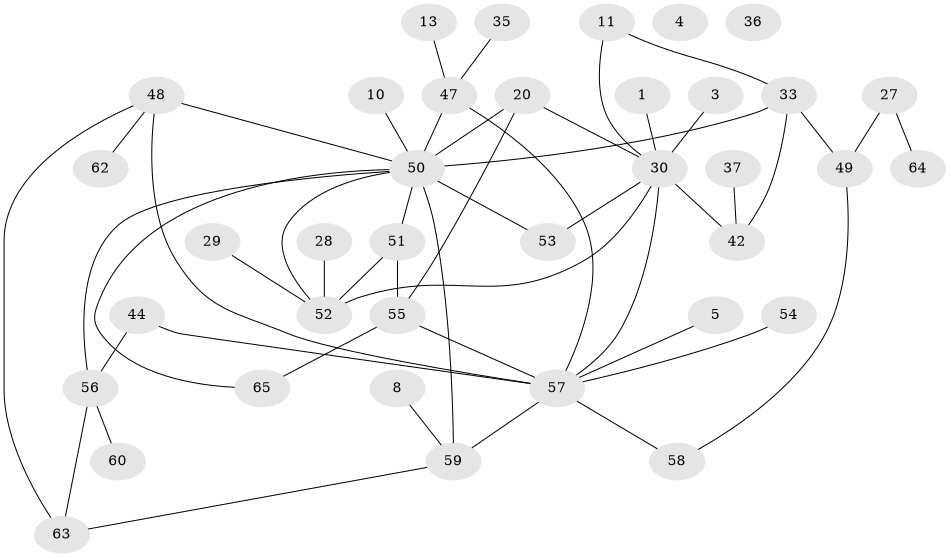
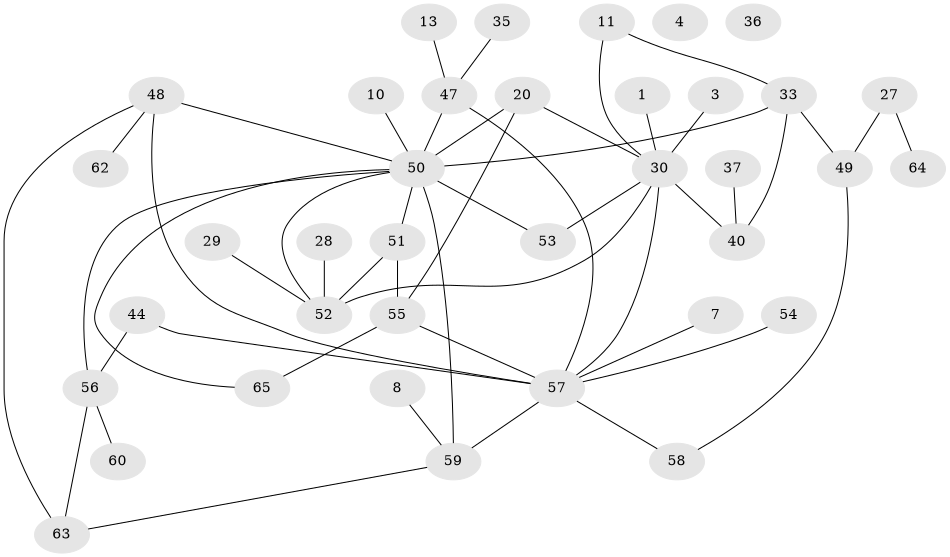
node "42": label "42" -> "40"
node "5": label "5" -> "7"
